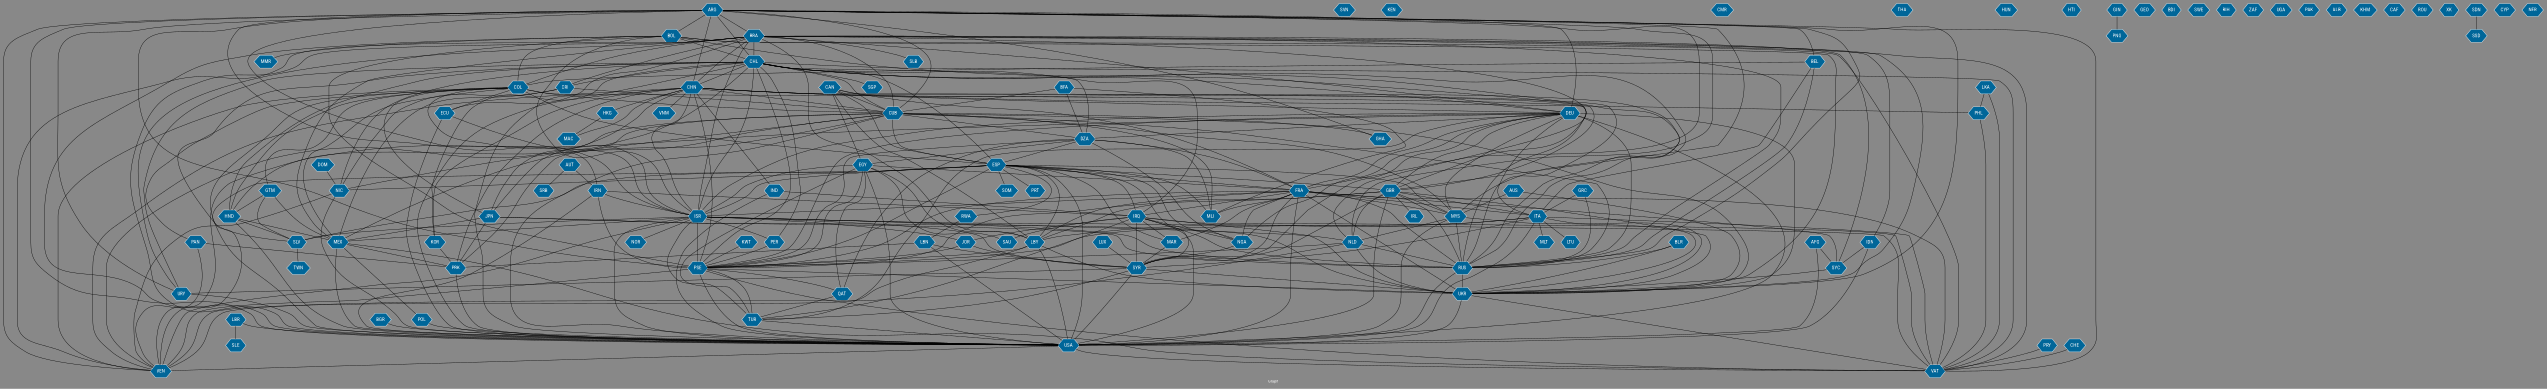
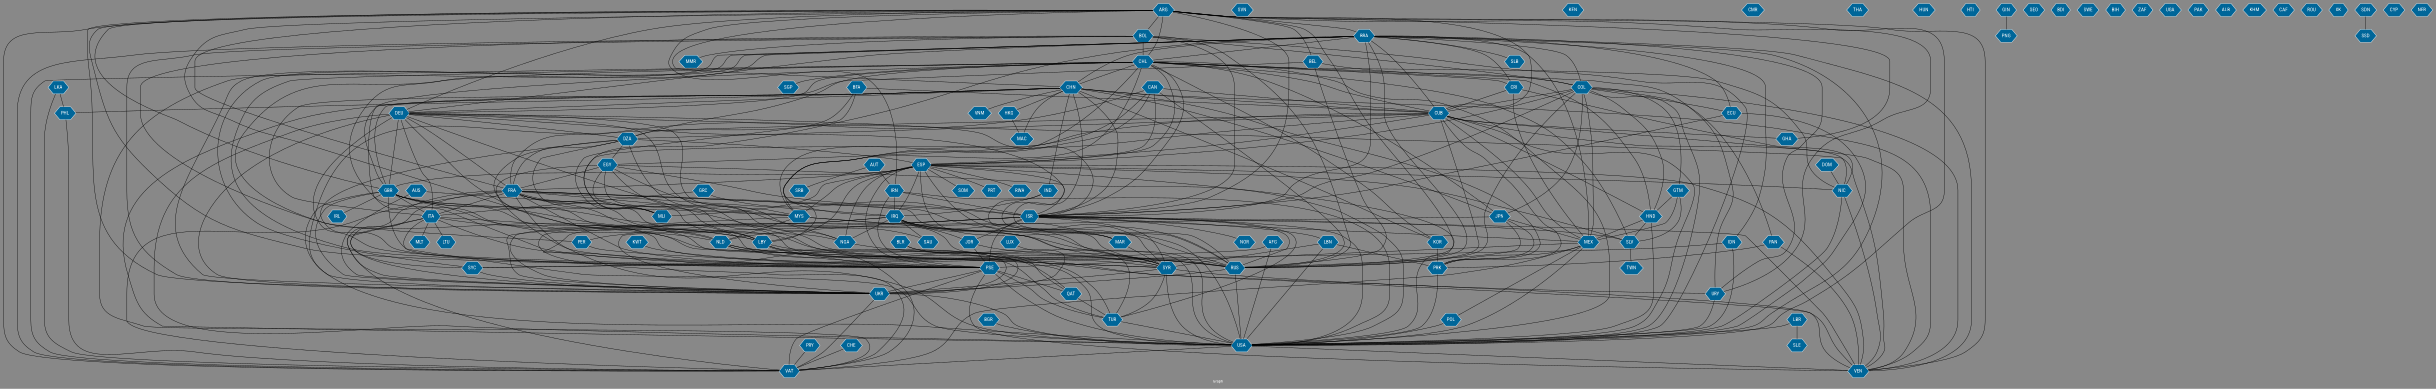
edge "RWA" -- "LBN": now "ISR" -- "LBN"
edge "MEX" -- "PSE": added
